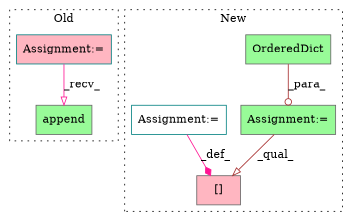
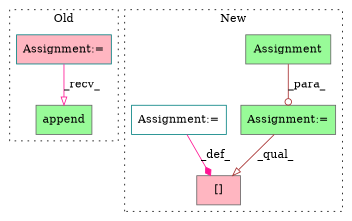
node "OrderedDict": label "OrderedDict" -> "Assignment"
